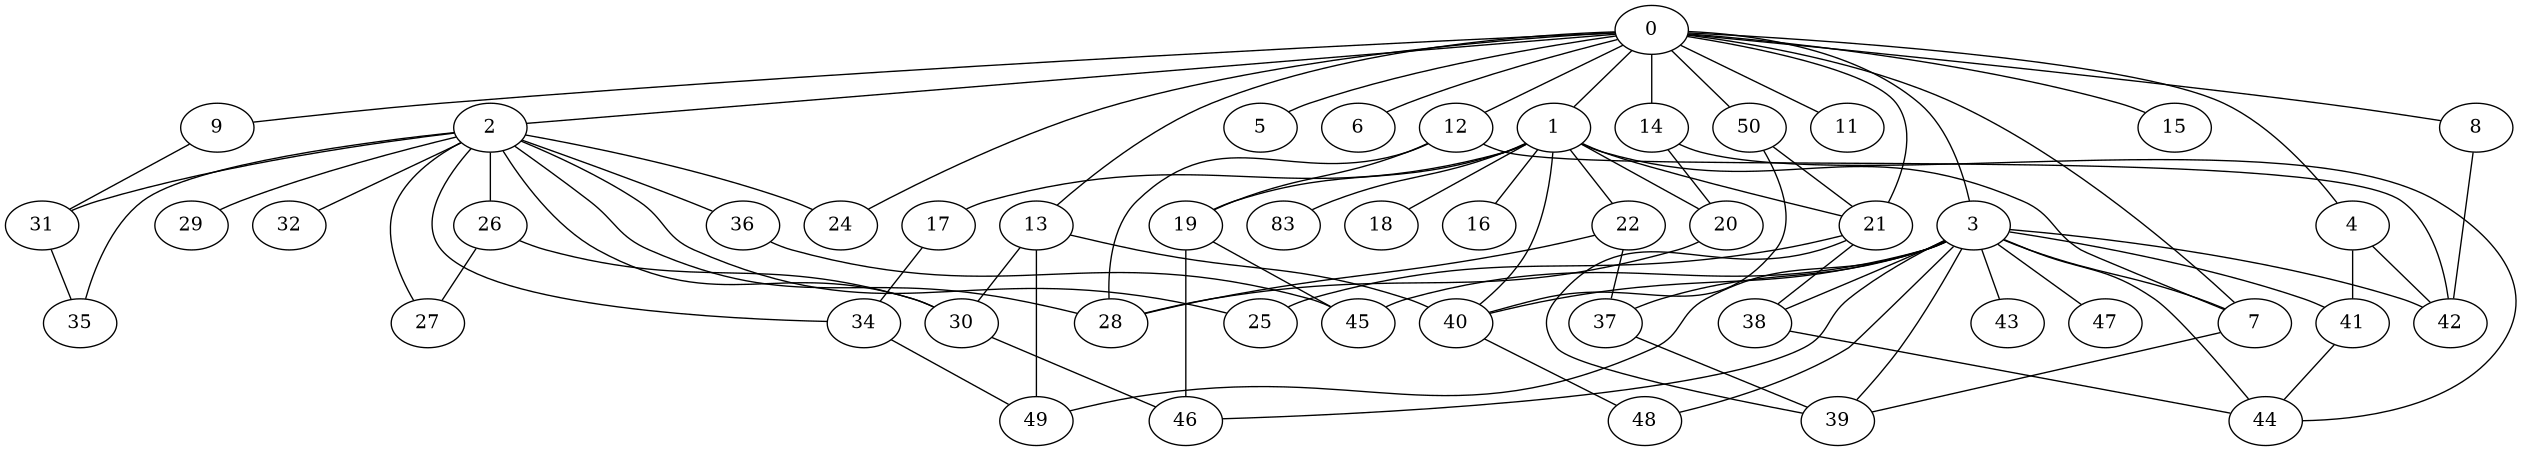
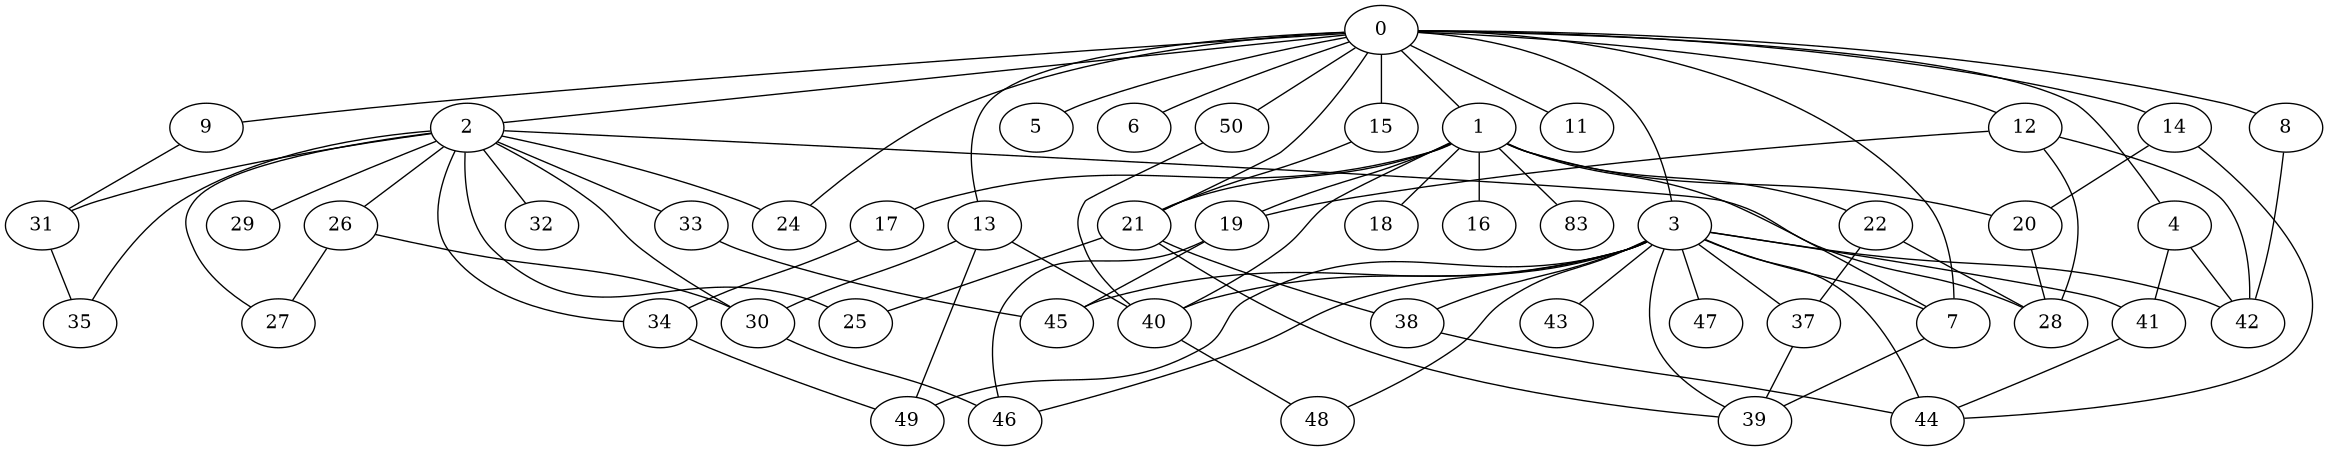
edge "50" -- "21": now "15" -- "21"
node "36": label "36" -> "33"
